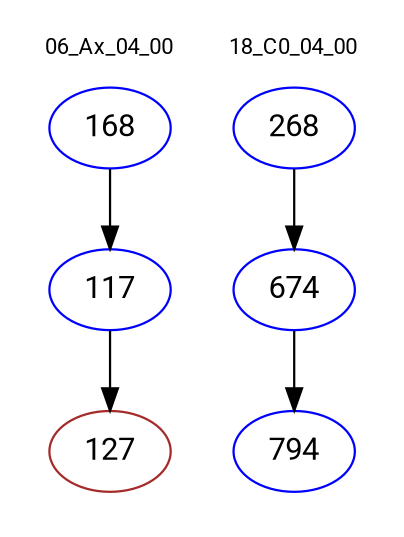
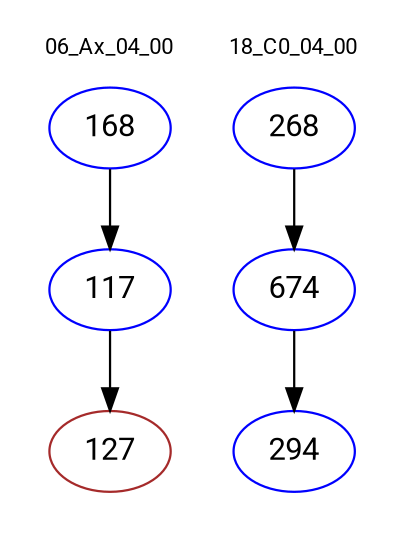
node "794": label "794" -> "294"
